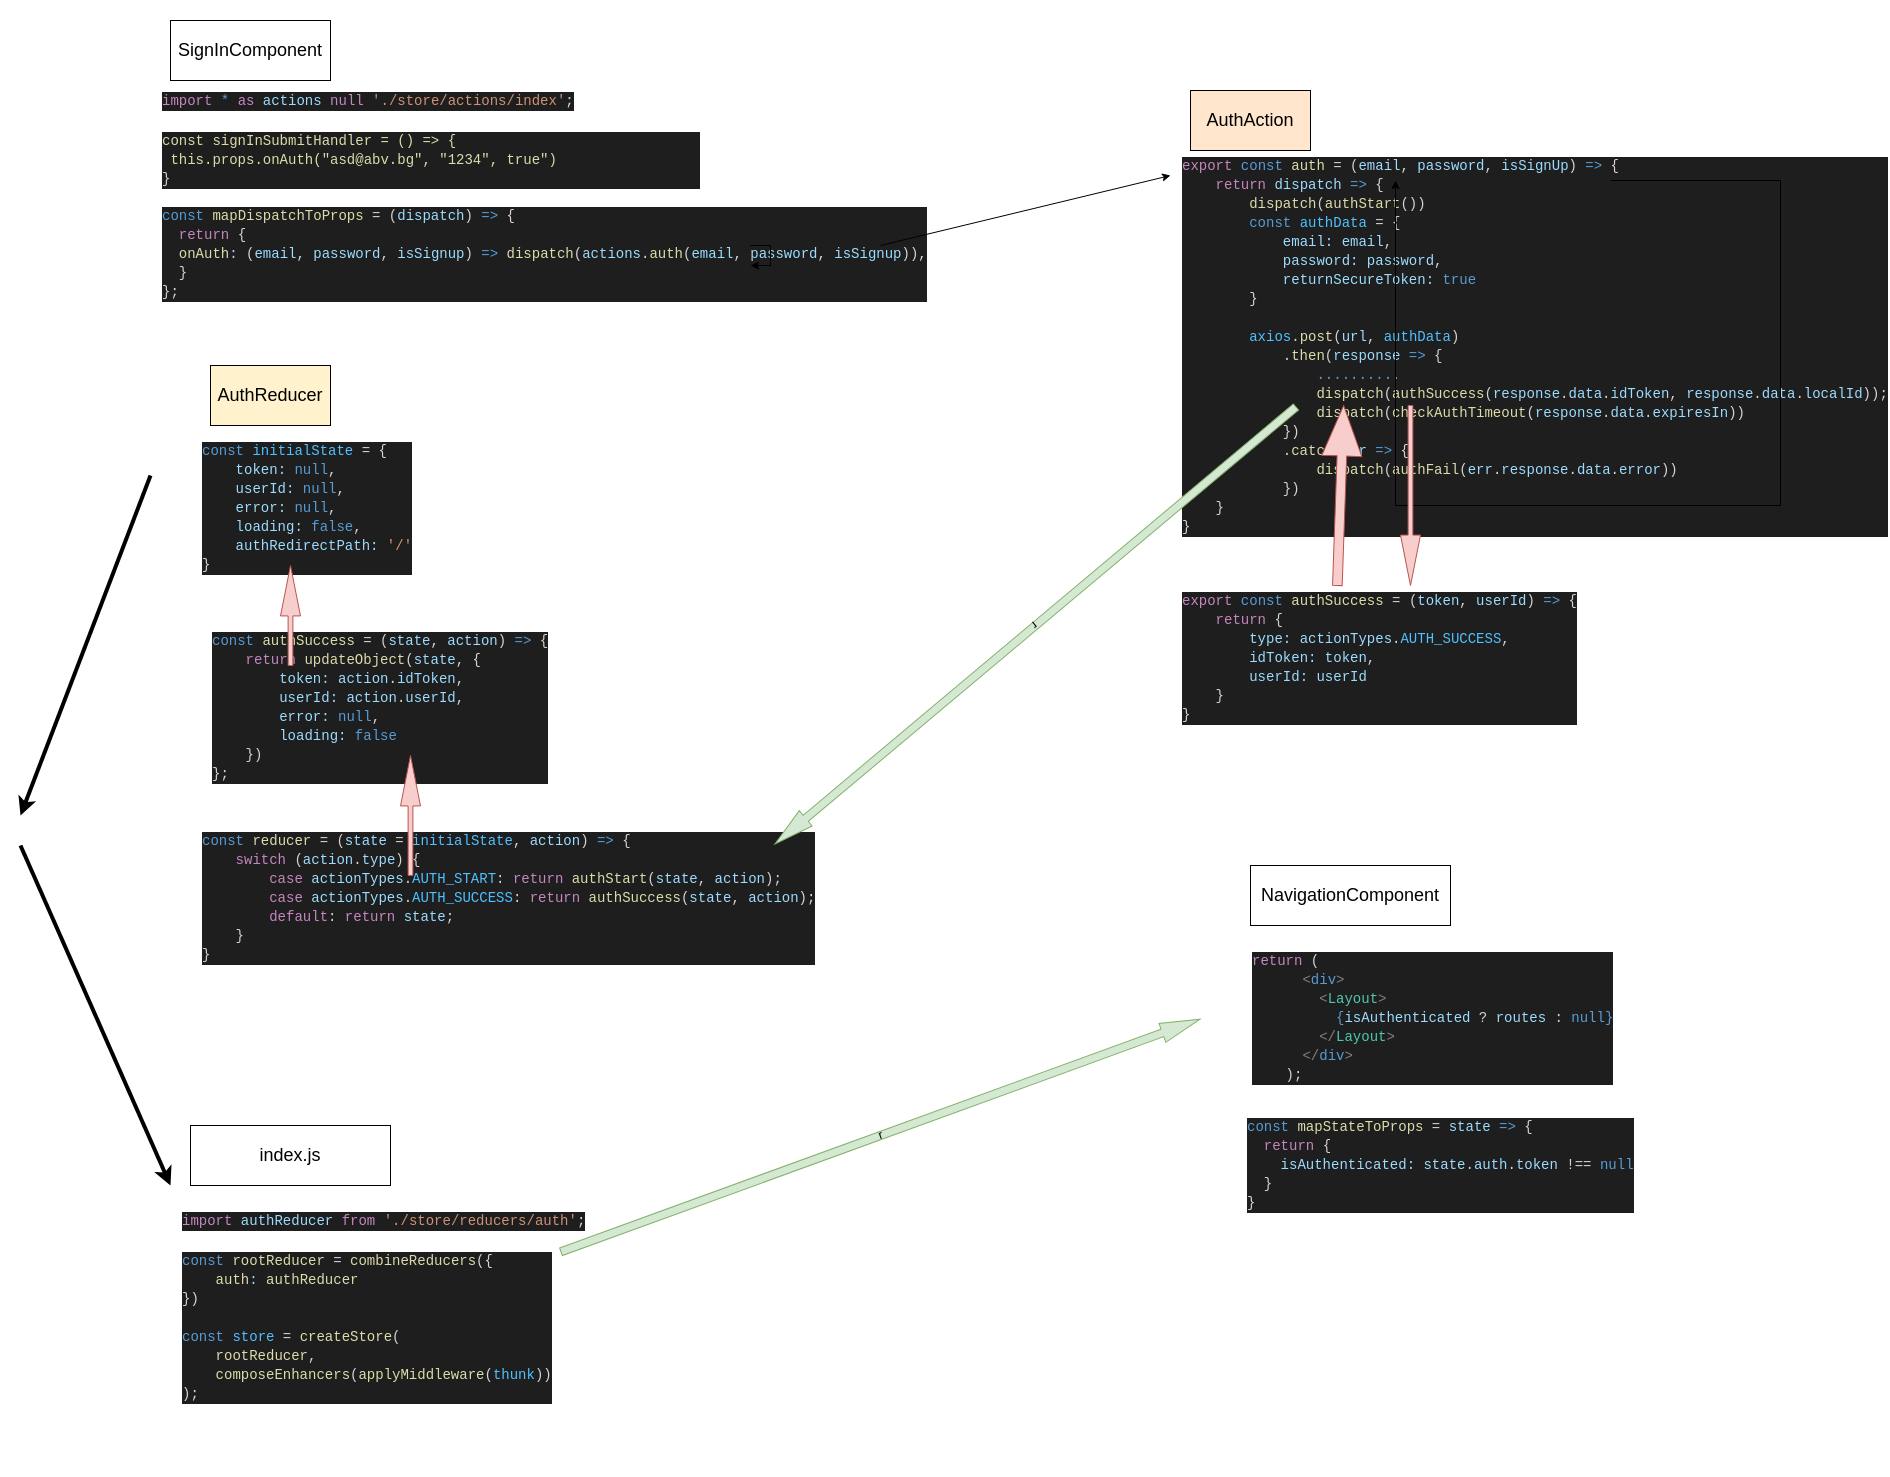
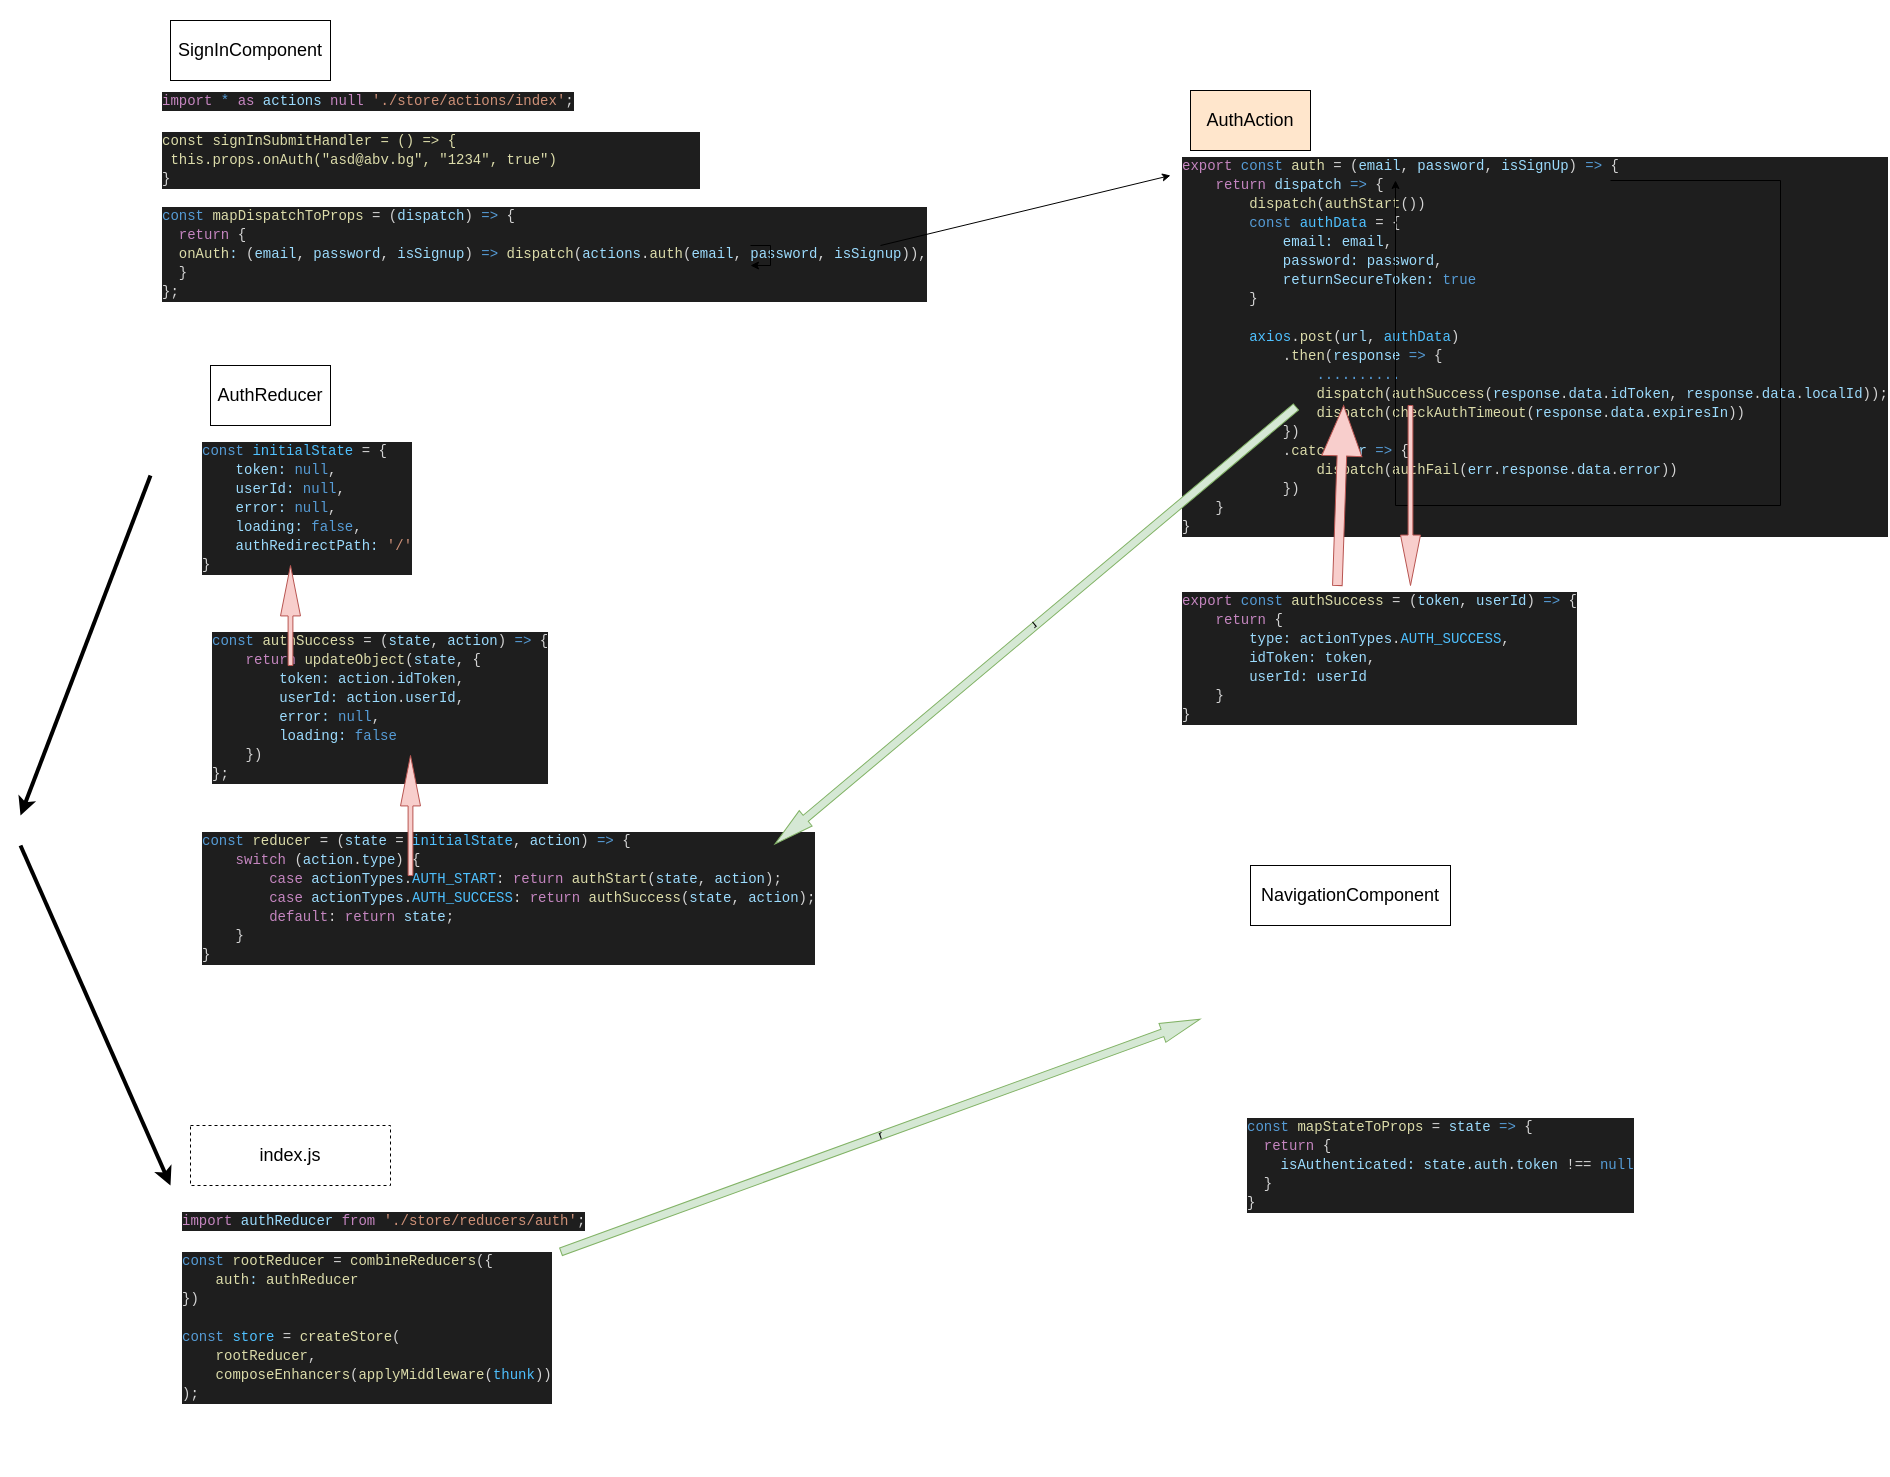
node "AuthReducer": fillcolor #fff2cc -> #ffffff
node "return ( <div> <Layout> {isAuthenticated ? routes : null} </Layout> </div> );": removed
node "index.js": style solid -> dashed
